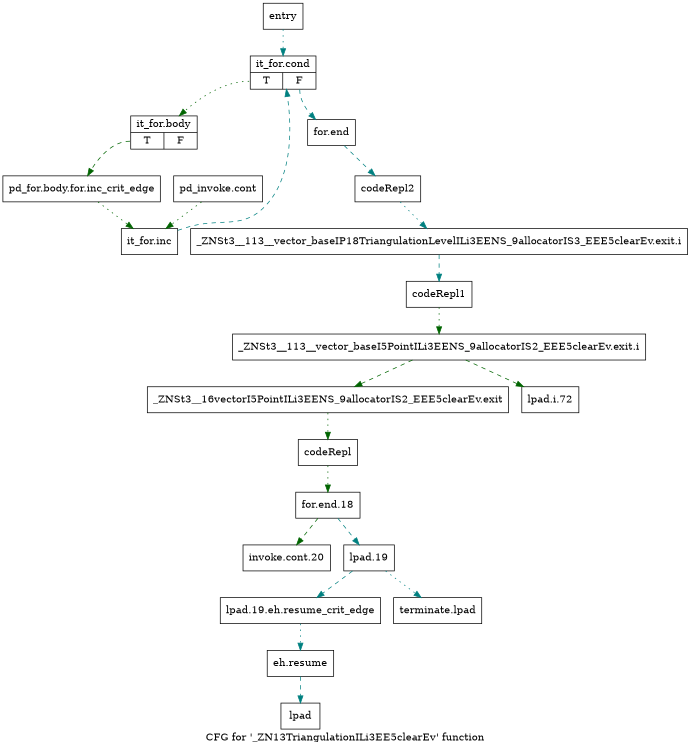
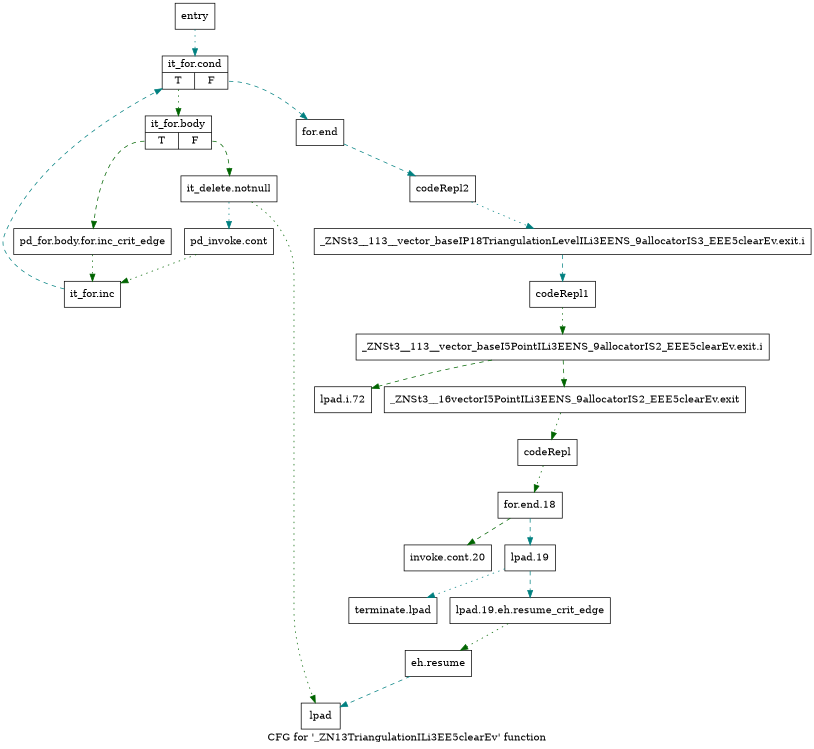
node "it_delete.notnull": added
edge "lpad.19.eh.resume_crit_edge" -> "eh.resume": color teal -> darkgreen
